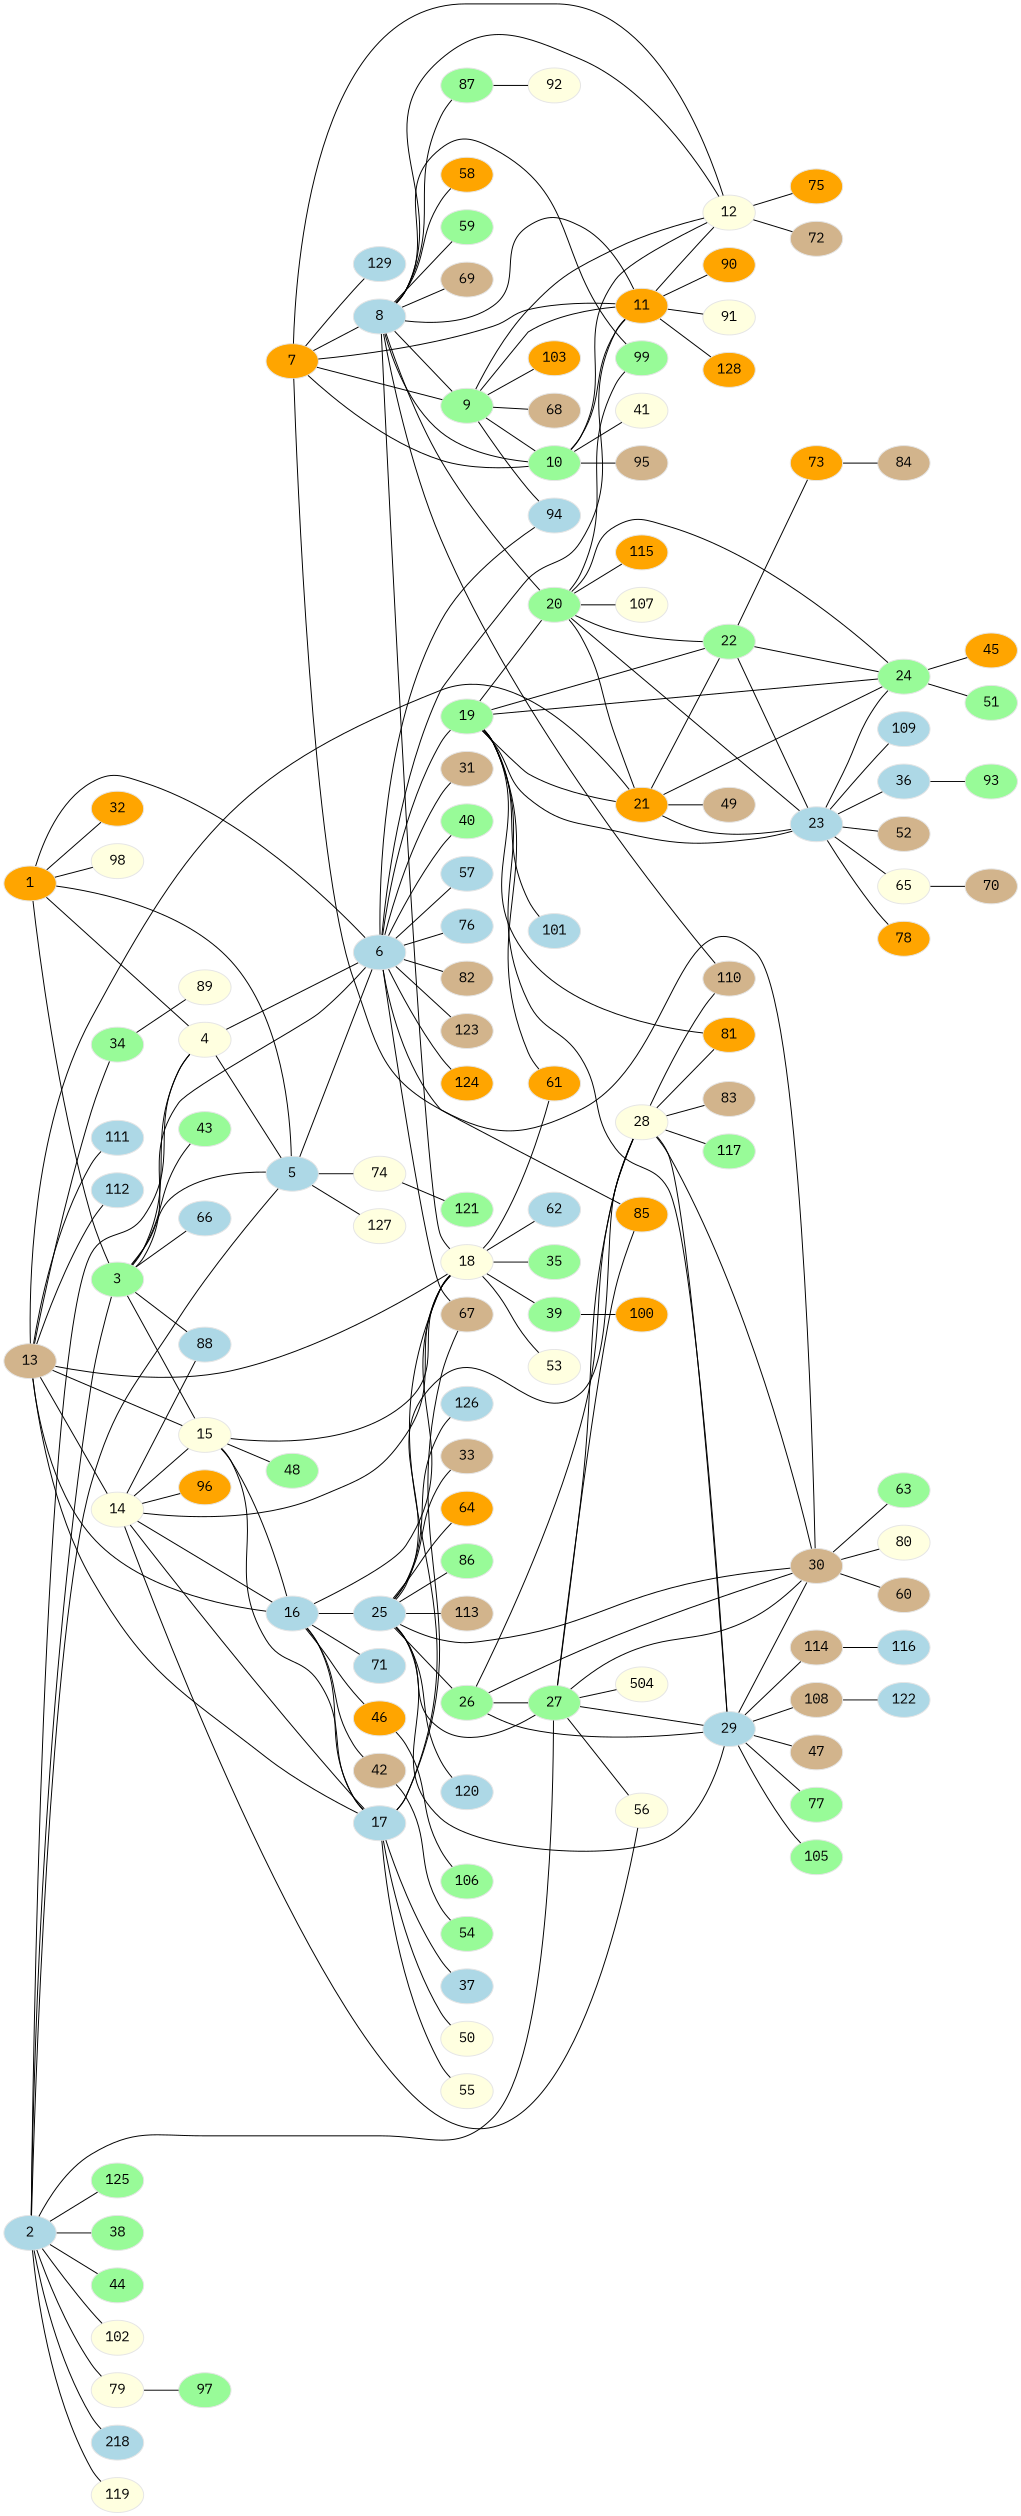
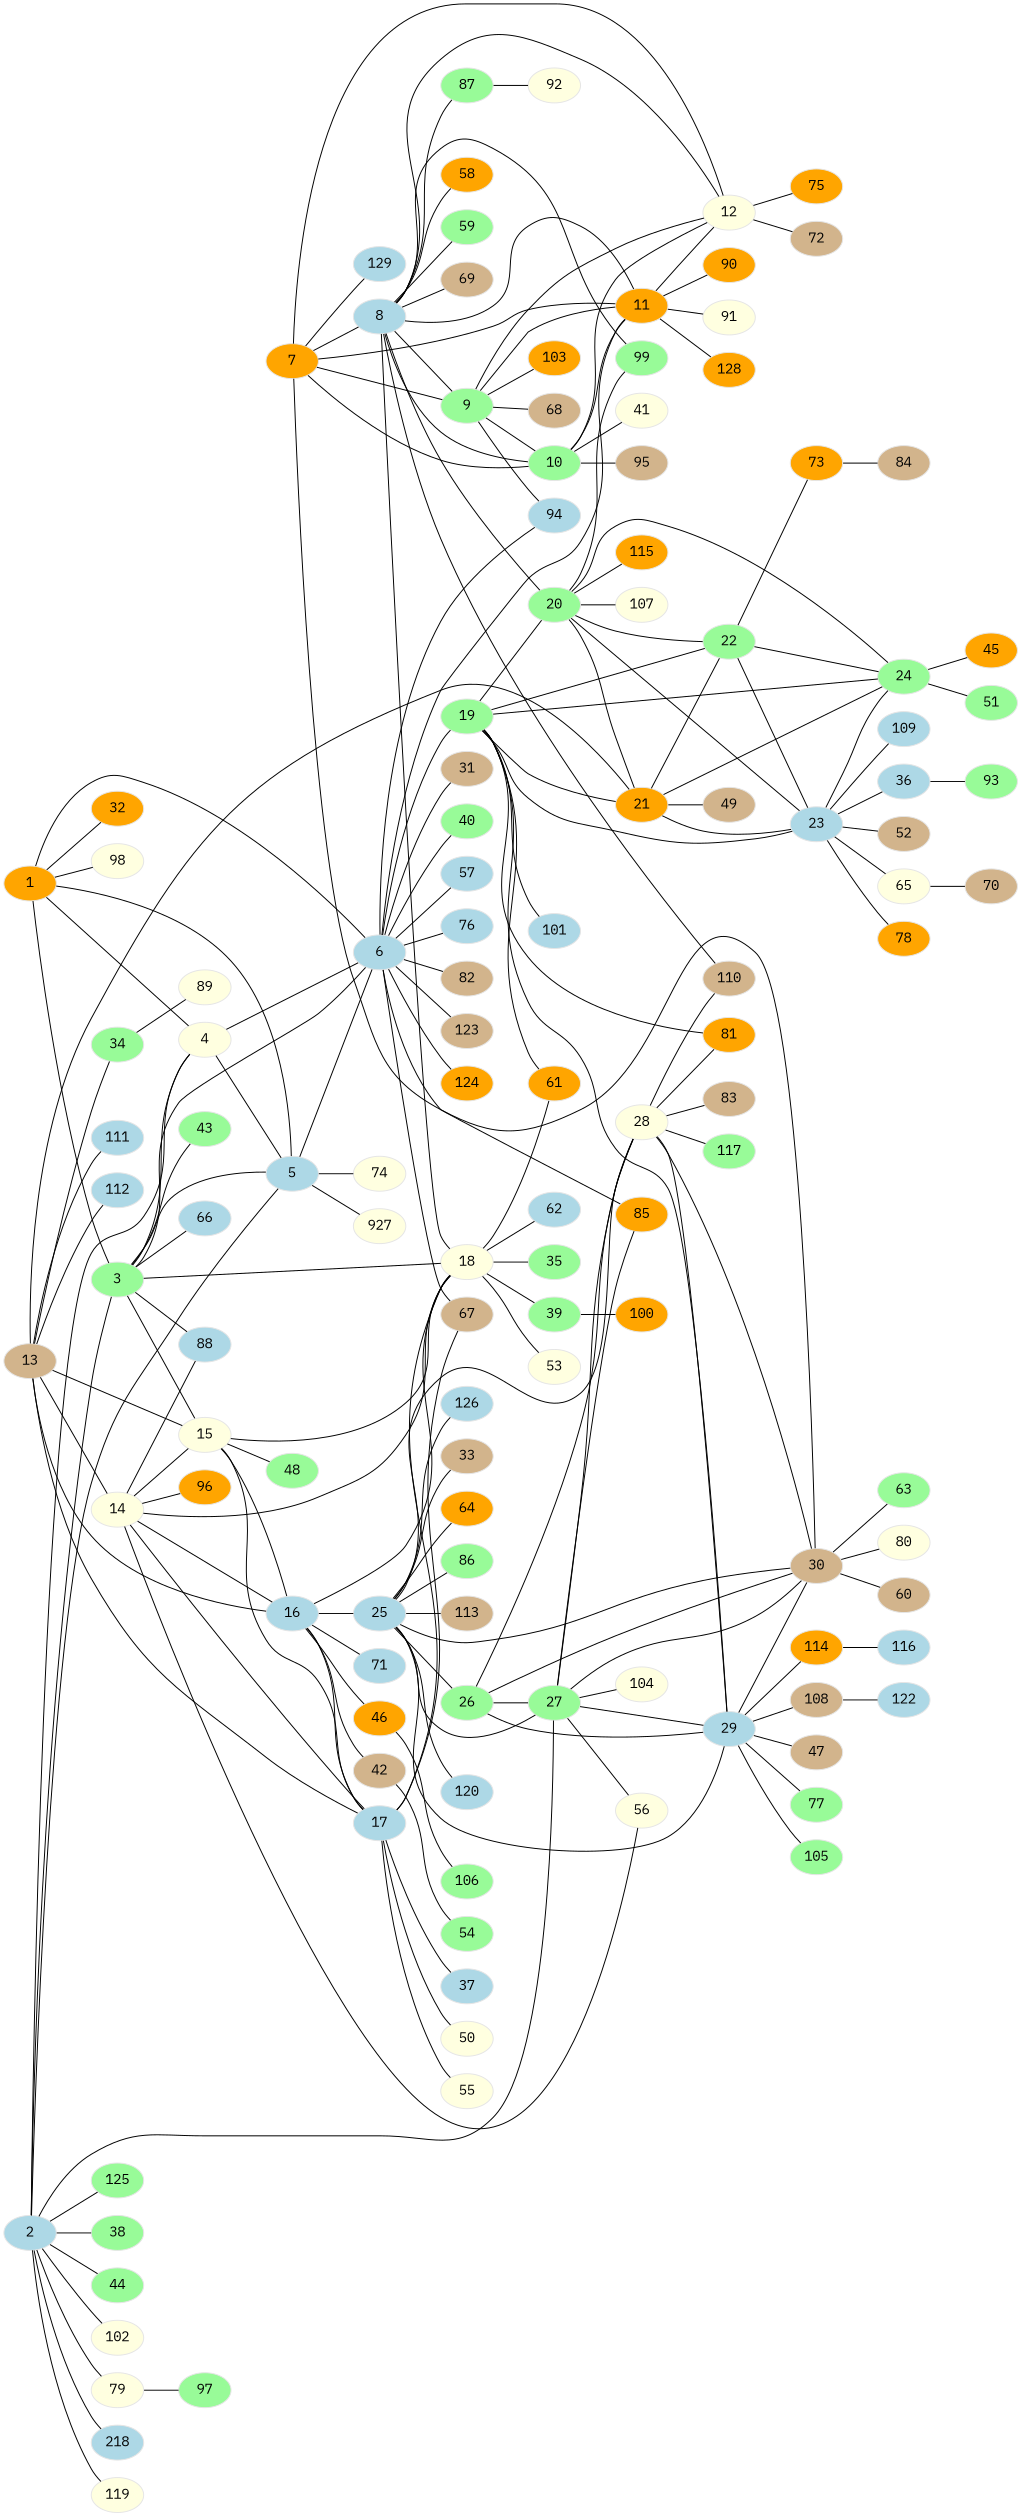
node "121": removed
node "127": label "127" -> "927"
edge "18" -- "13": now "18" -- "3"
node "114": fillcolor tan -> orange
node "504": label "504" -> "104"
